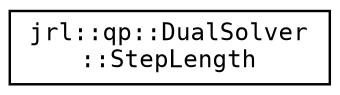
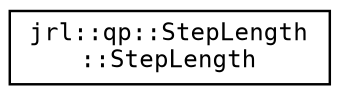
node "jrl::qp::DualSolver ::StepLength": label "jrl::qp::DualSolver ::StepLength" -> "jrl::qp::StepLength ::StepLength"
